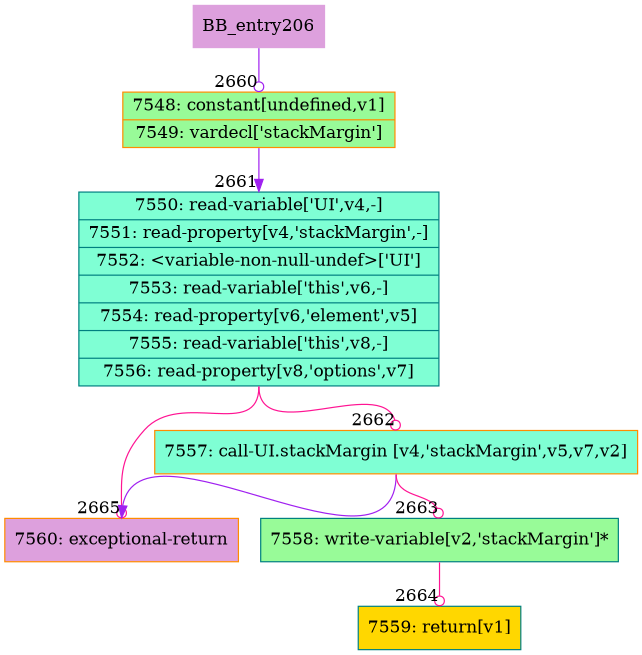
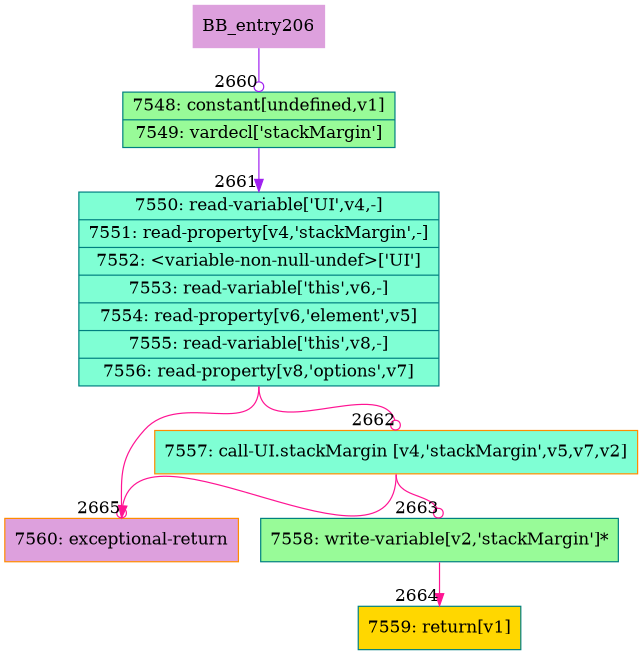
node "7548: constant[undefined,v1]": color darkorange -> teal
edge "7557: call-UI.stackMargin [v4,'stackMargin',v5,v7,v2]" -> "7560: exceptional-return": color purple -> deeppink
edge "7558: write-variable[v2,'stackMargin']*" -> "7559: return[v1]": arrowhead odot -> normal
